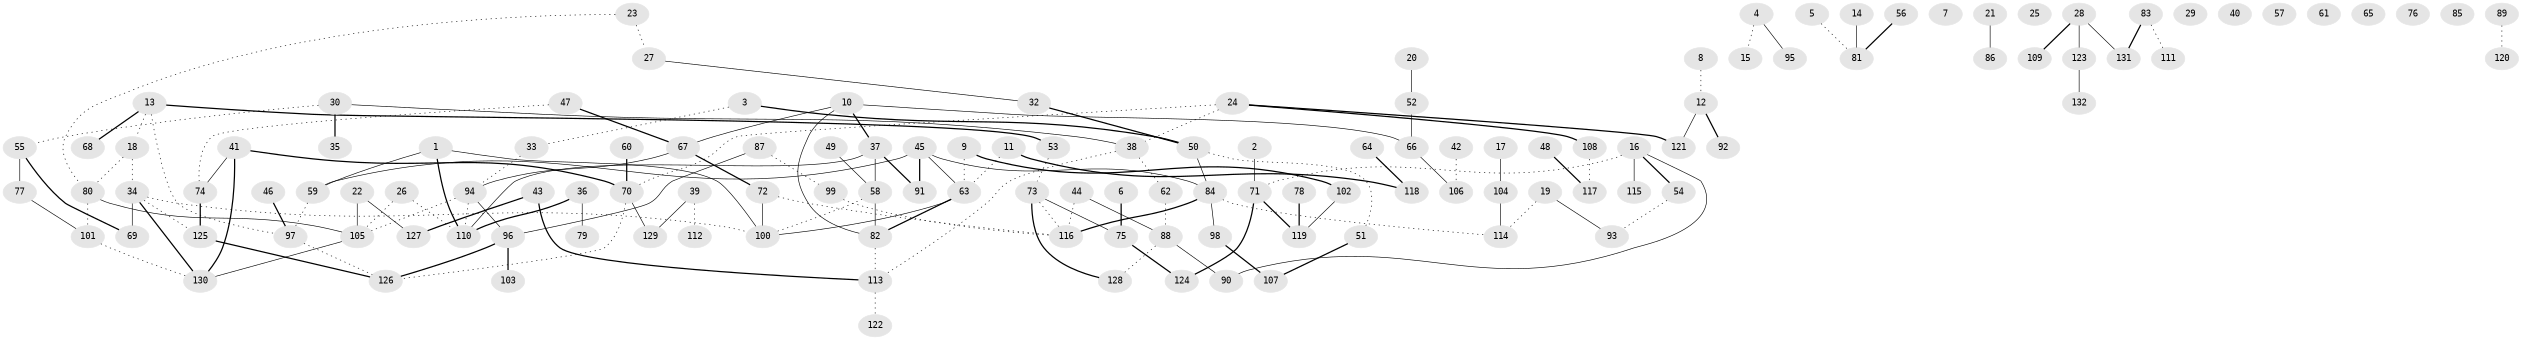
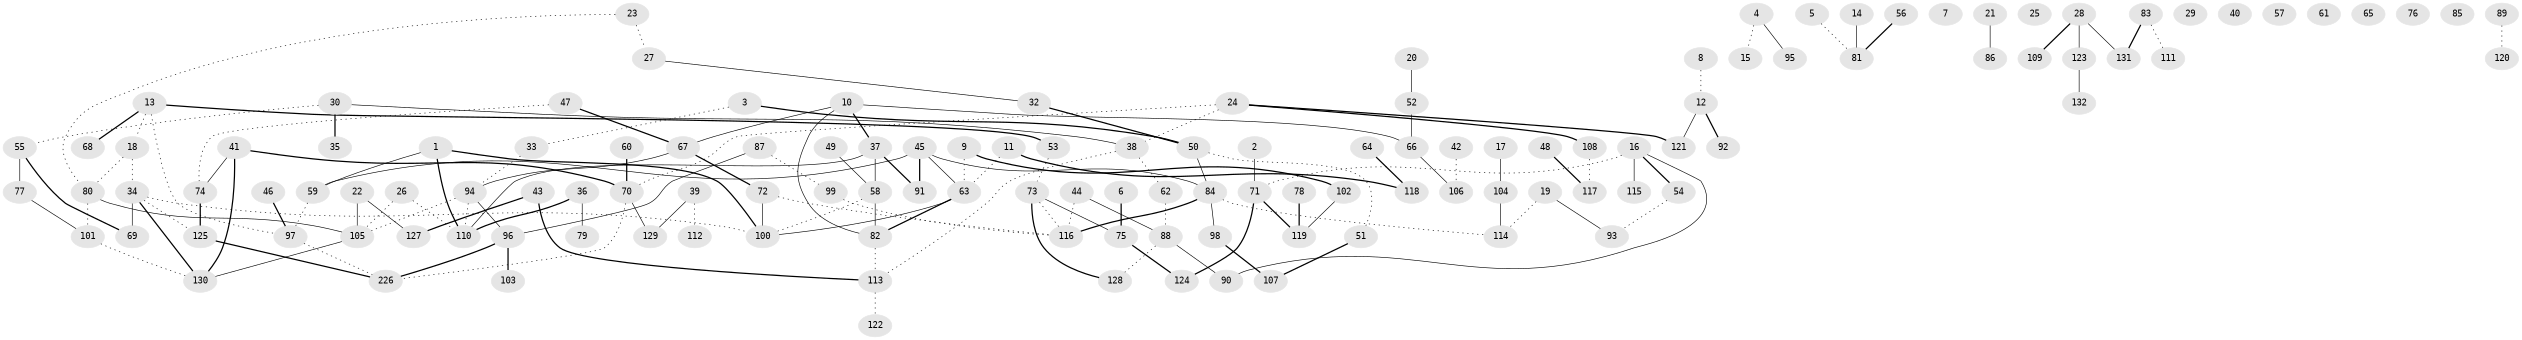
edge "1" -- "100": style solid -> bold
node "126": label "126" -> "226"
